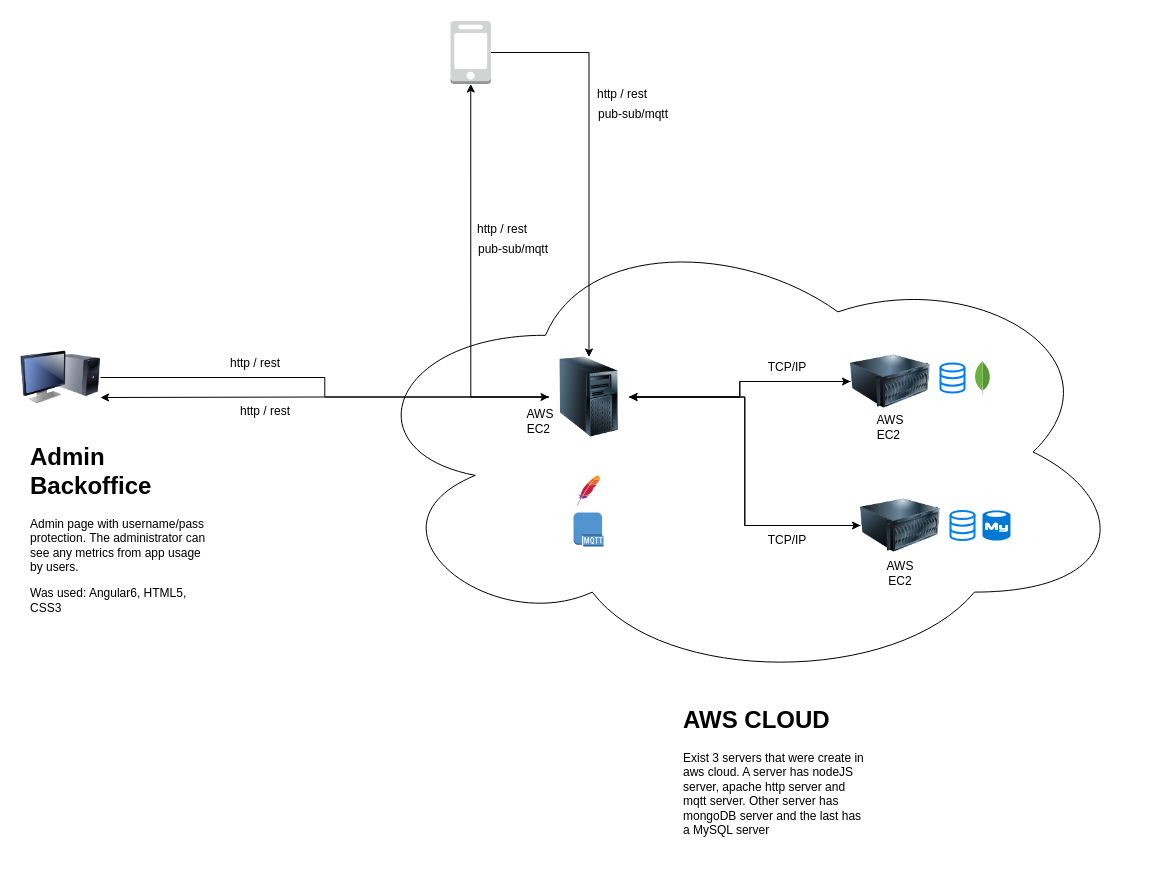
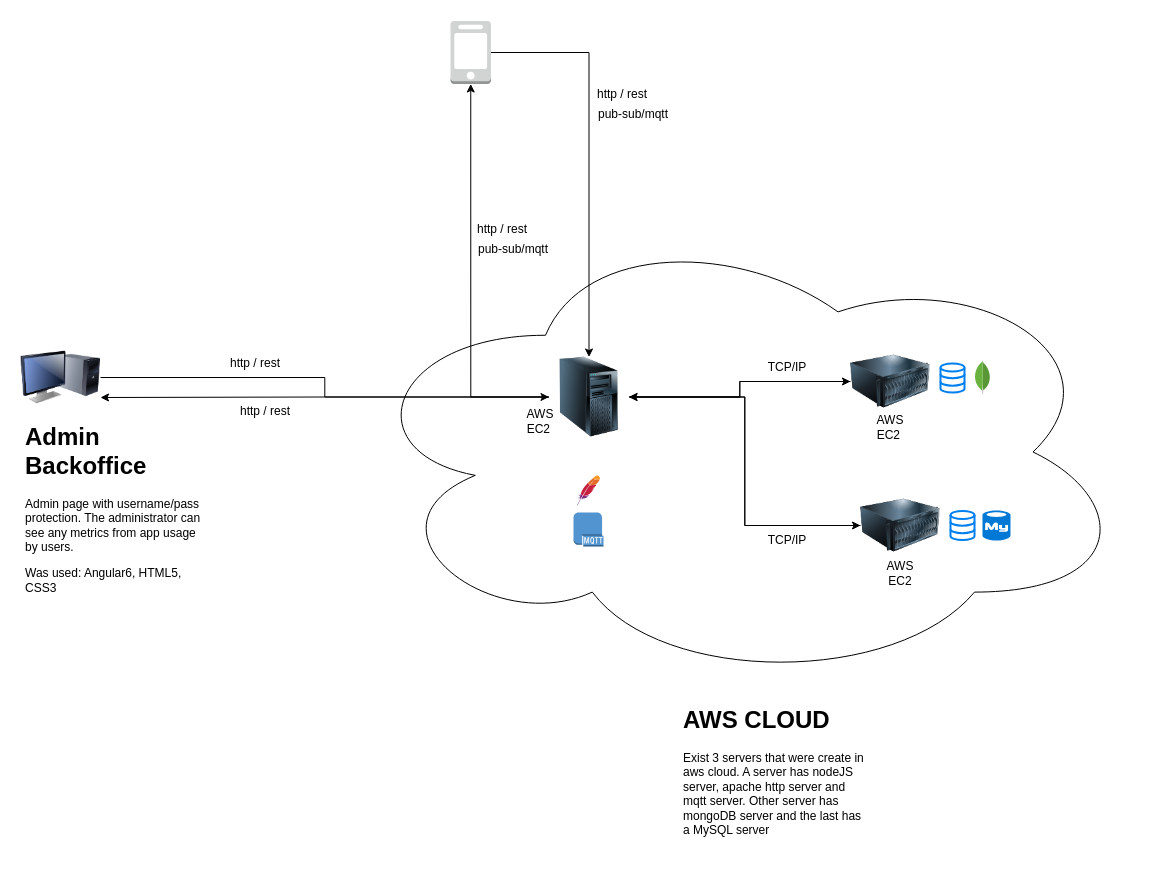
node "Admin BackofficeAdmin page with username/pass protection. The administrator can see any metrics from app usage by users. Was used: Angular6, HTML5, CSS3": moved (121, 532) -> (116, 512)
